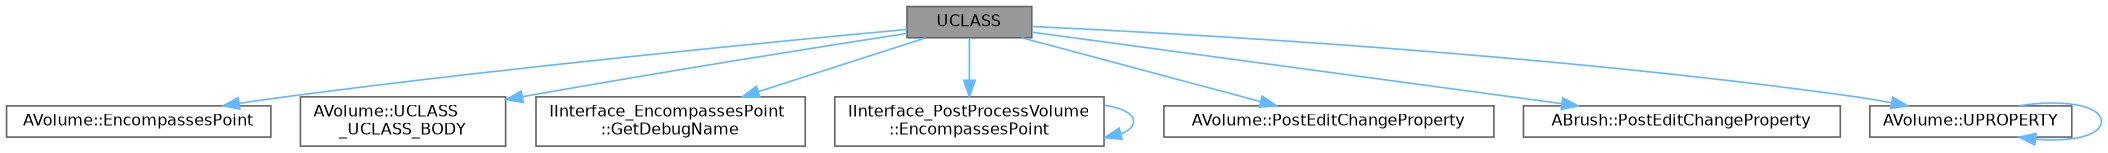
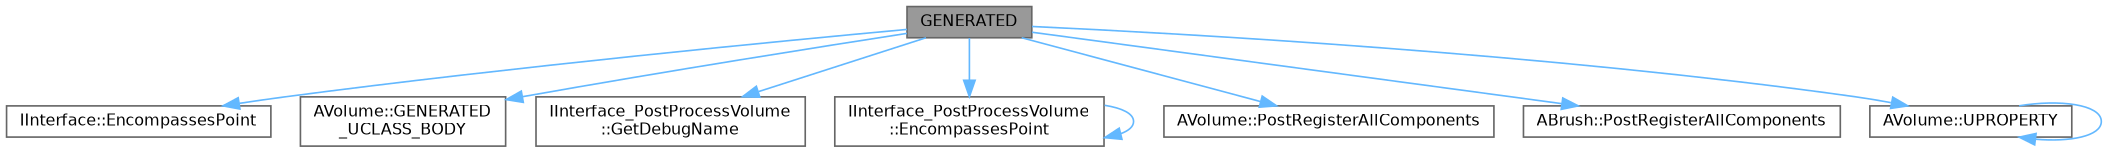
node "UCLASS": label "UCLASS" -> "GENERATED"
node "AVolume::EncompassesPoint": label "AVolume::EncompassesPoint" -> "IInterface::EncompassesPoint"
node "AVolume::UCLASS _UCLASS_BODY": label "AVolume::UCLASS _UCLASS_BODY" -> "AVolume::GENERATED _UCLASS_BODY"
node "IInterface_EncompassesPoint ::GetDebugName": label "IInterface_EncompassesPoint ::GetDebugName" -> "IInterface_PostProcessVolume ::GetDebugName"
node "AVolume::PostEditChangeProperty": label "AVolume::PostEditChangeProperty" -> "AVolume::PostRegisterAllComponents"
node "ABrush::PostEditChangeProperty": label "ABrush::PostEditChangeProperty" -> "ABrush::PostRegisterAllComponents"
